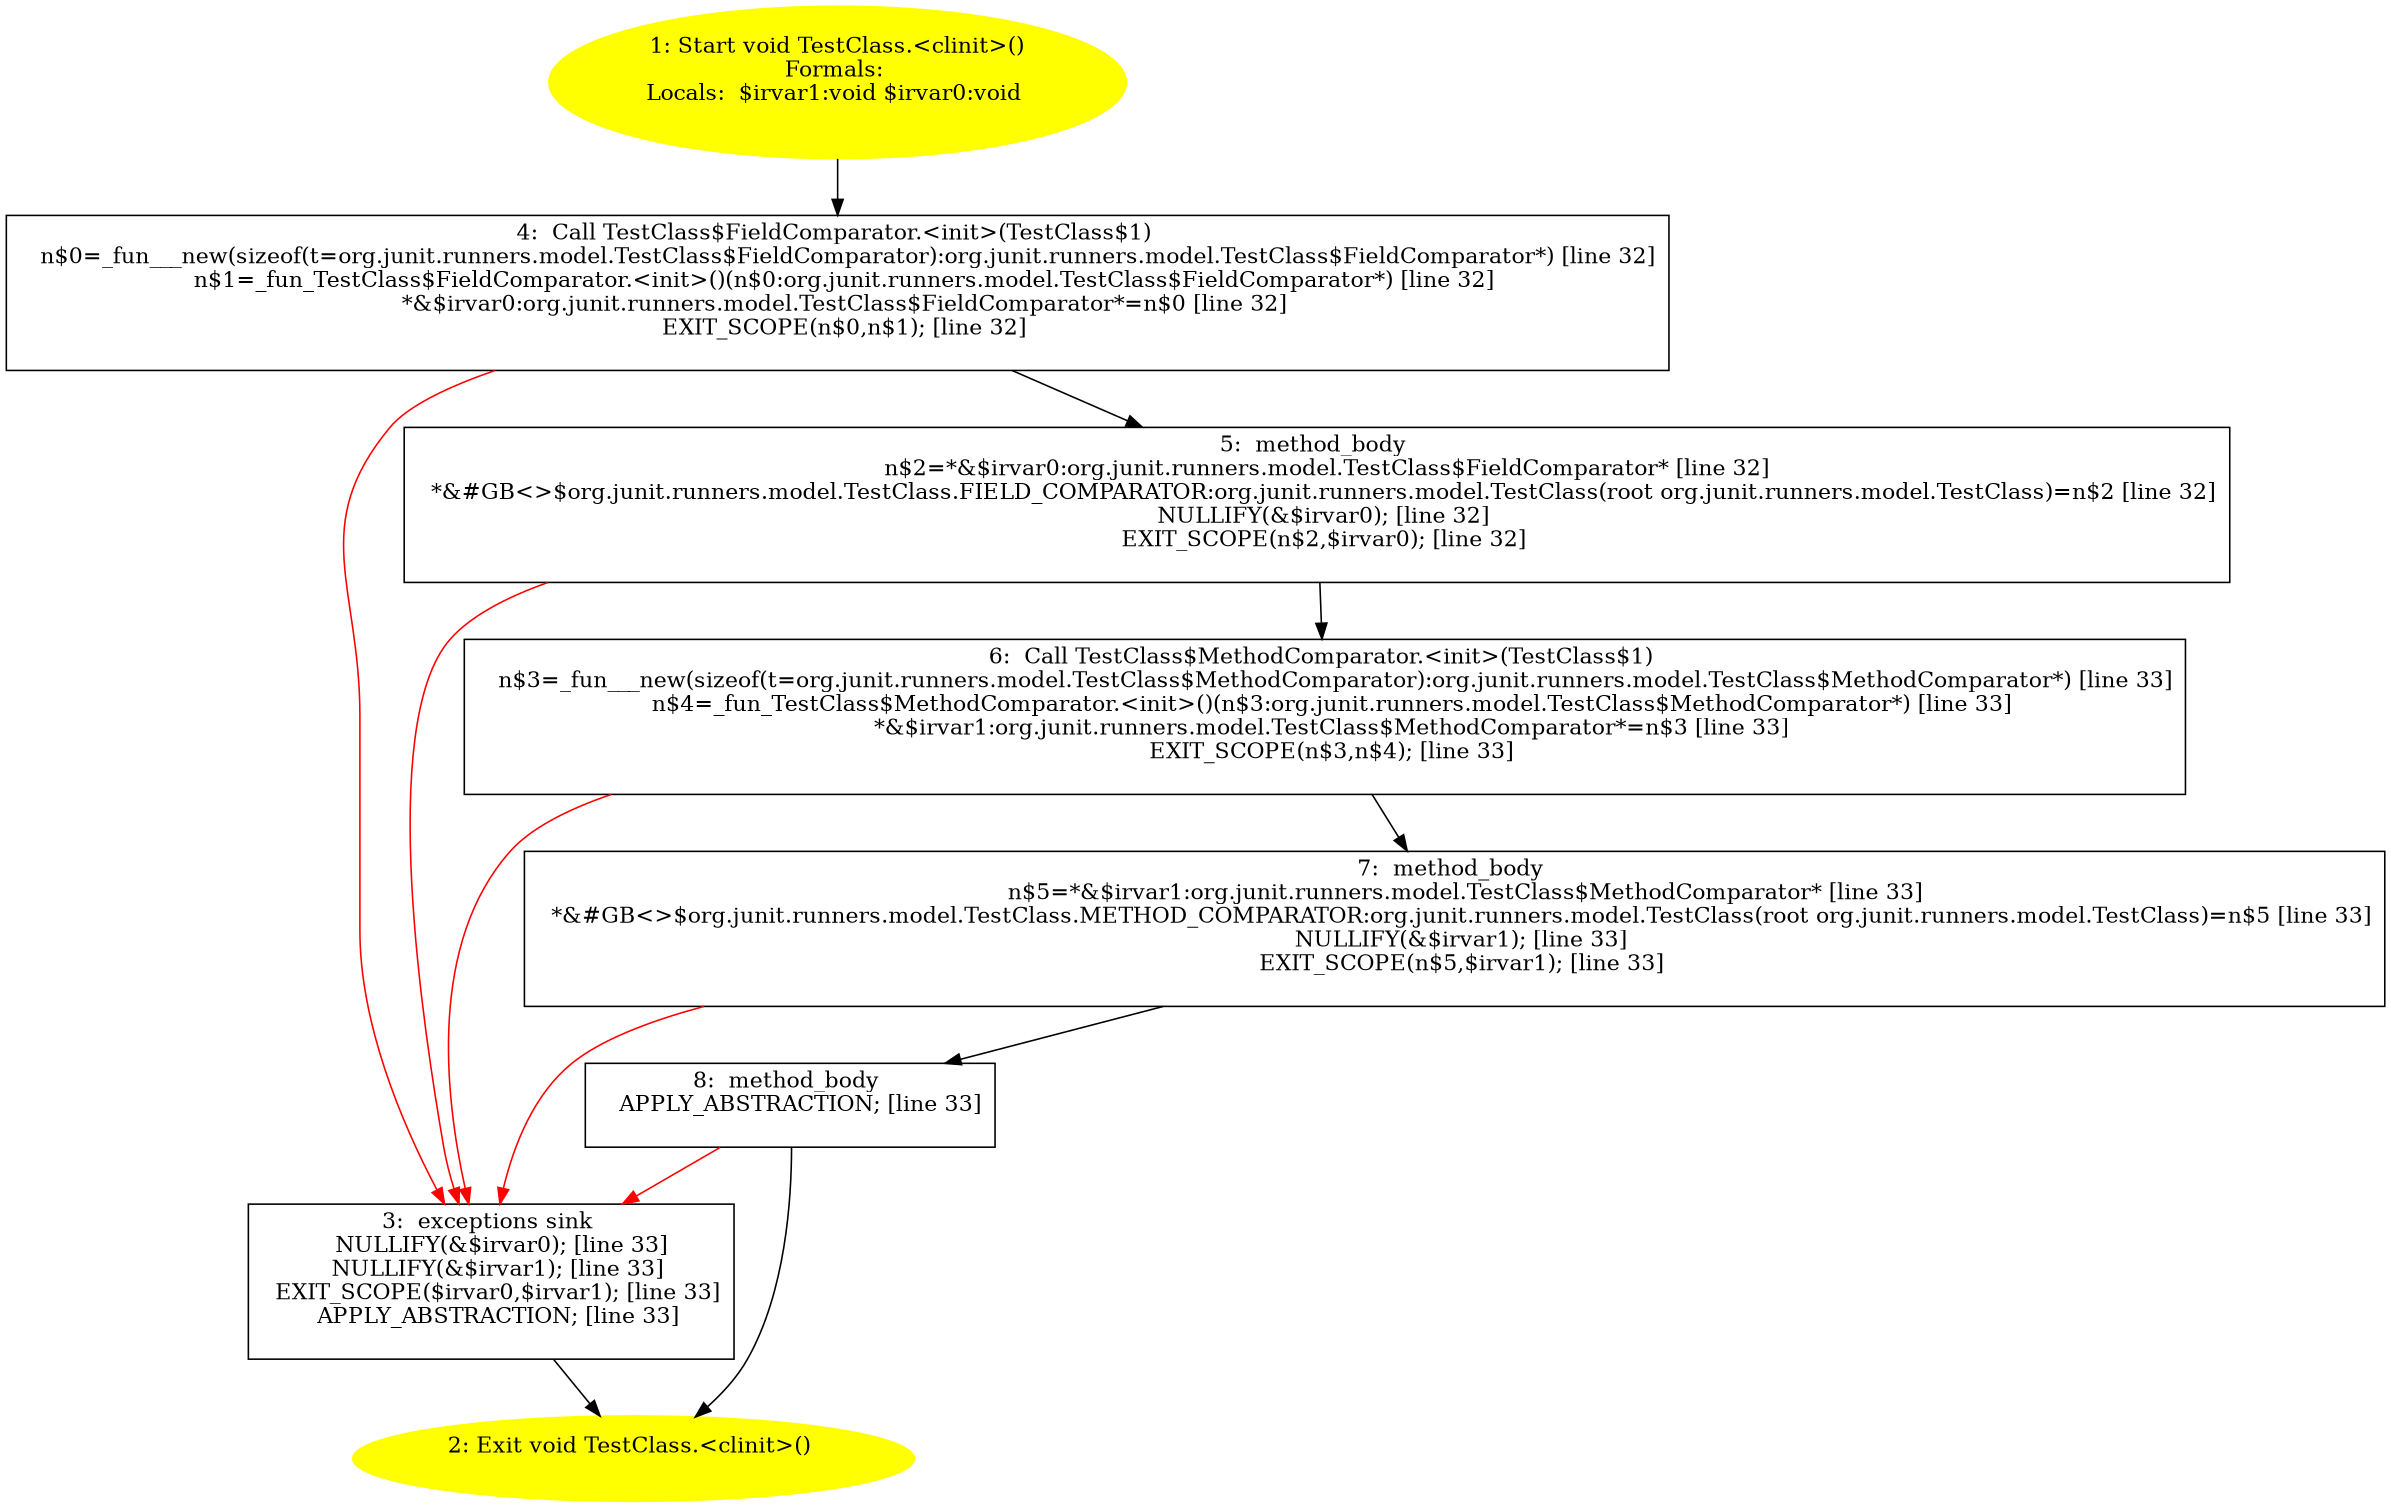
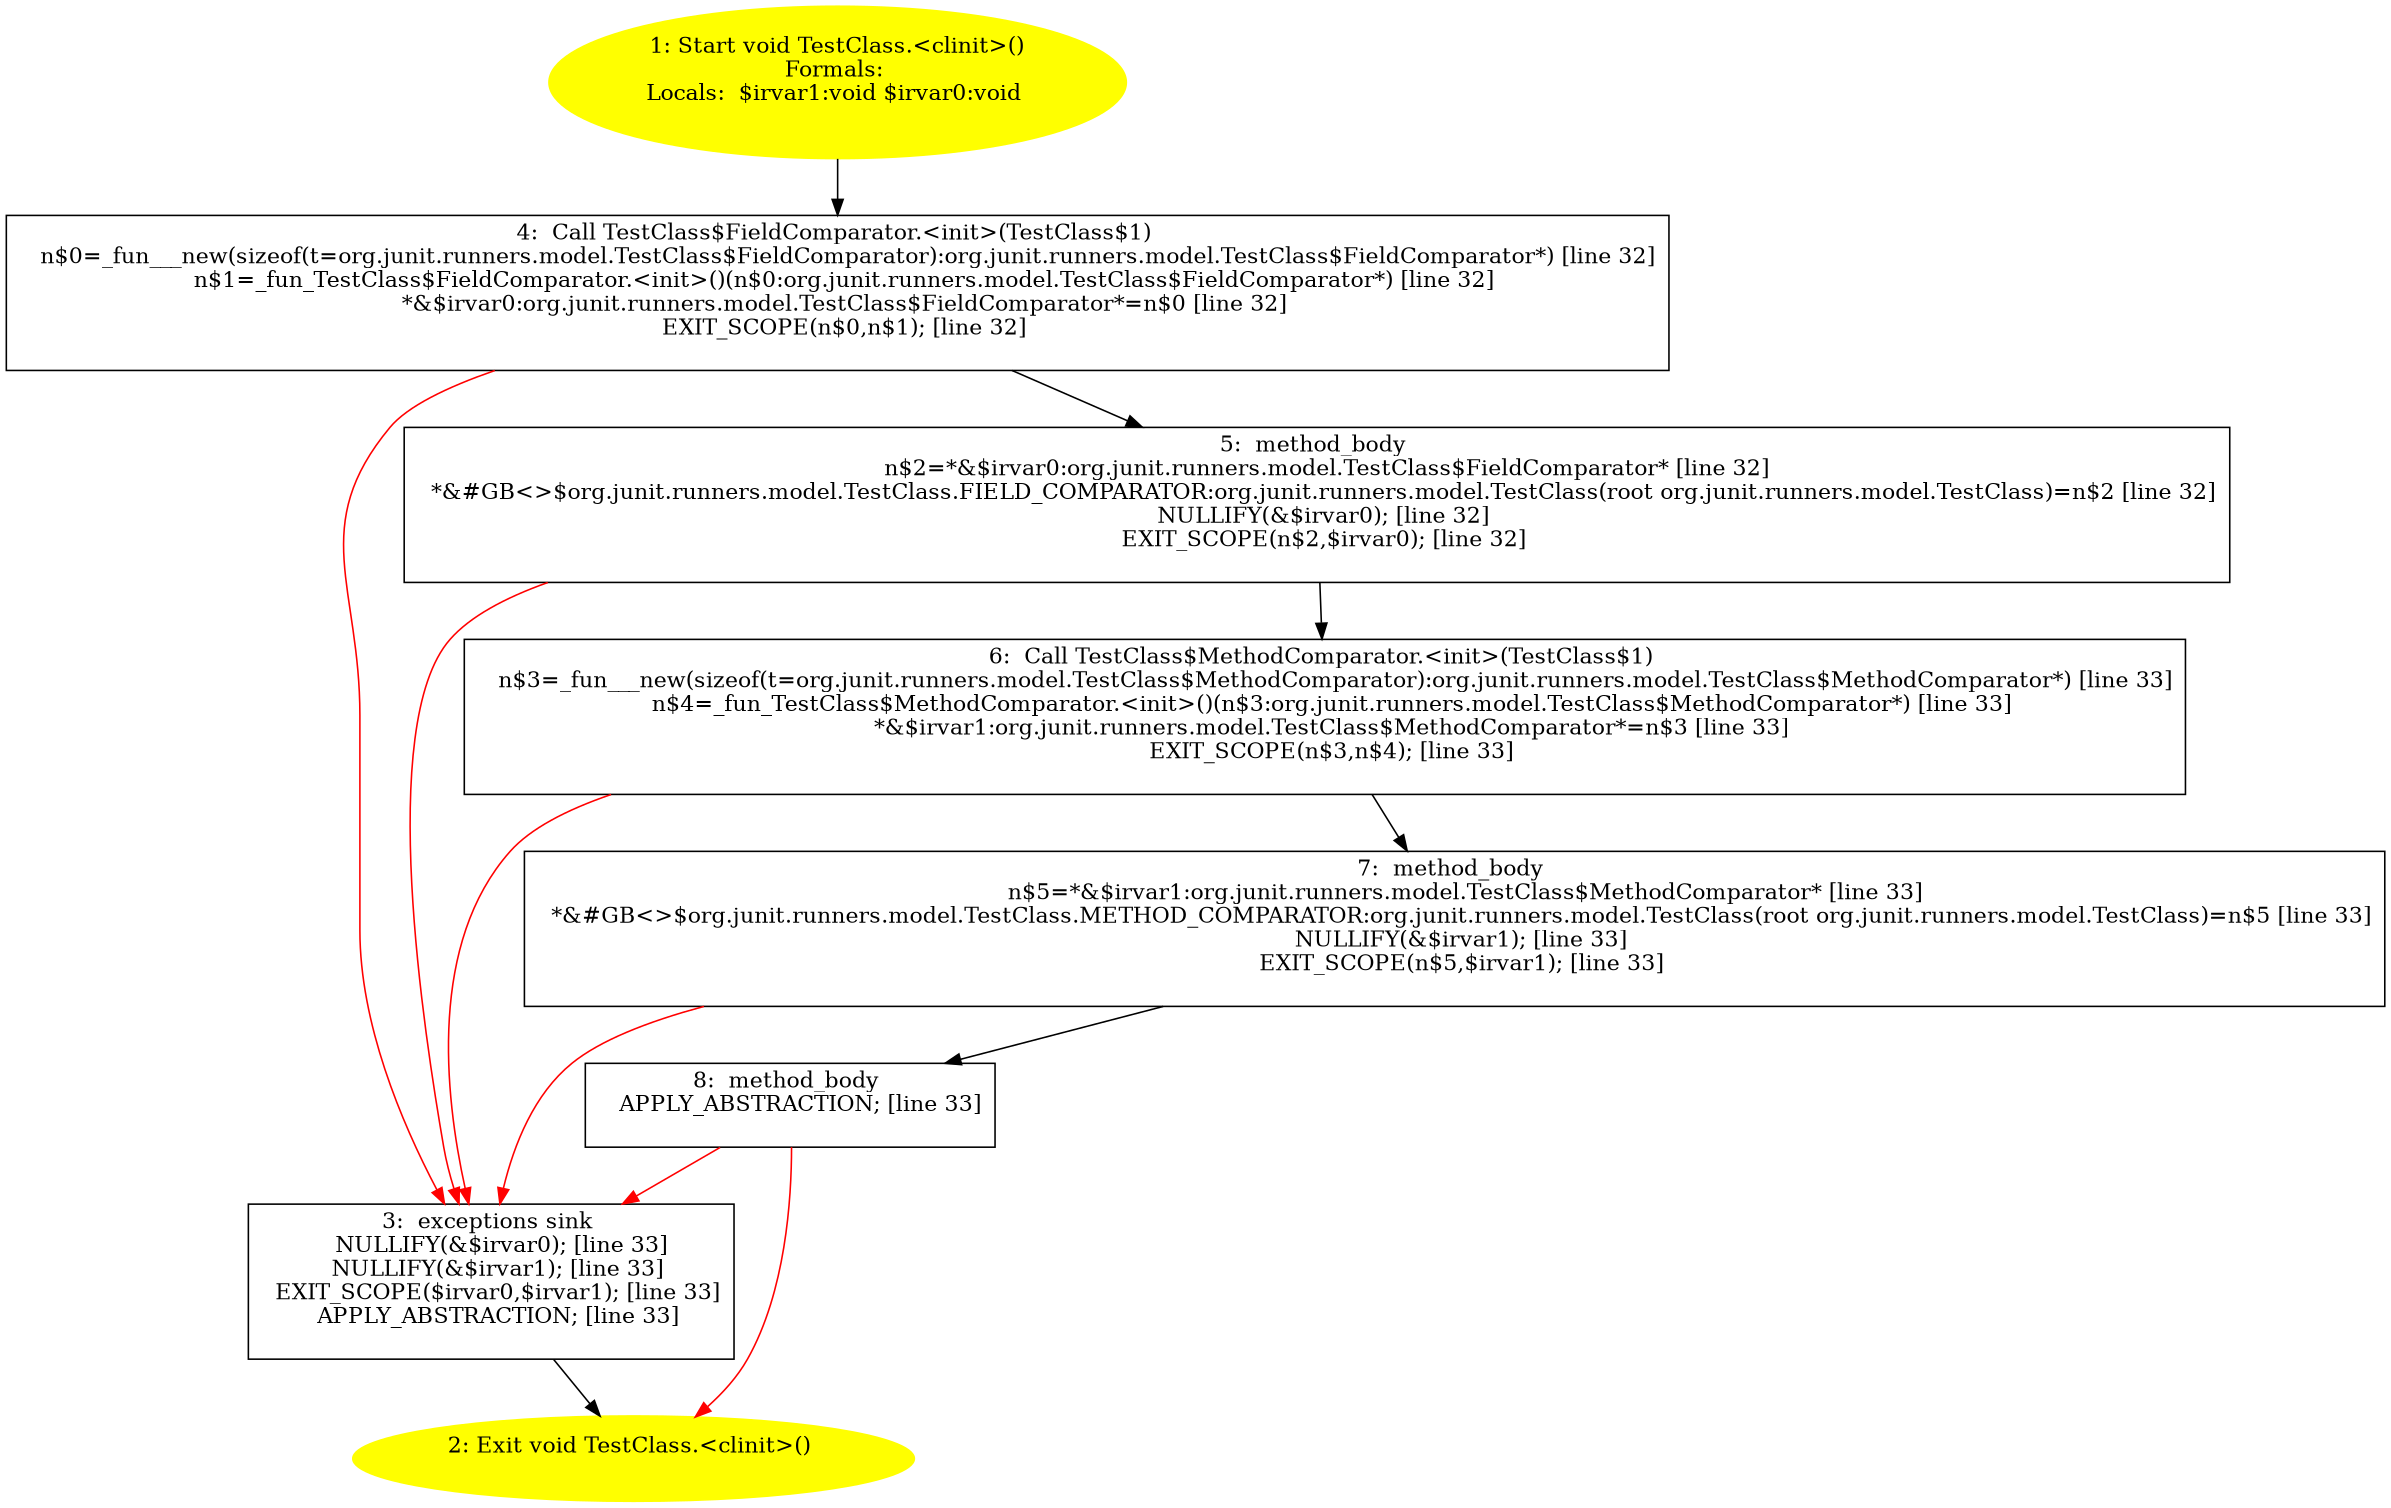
edge "8:  method_body APPLY_ABSTRACTION; [line 33]" -> "2: Exit void TestClass.<clinit>()": color black -> red
